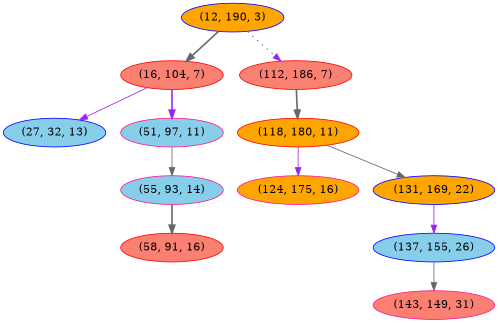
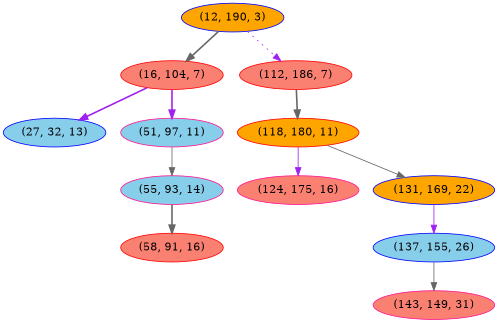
edge "(16, 104, 7)" -> "(27, 32, 13)": style solid -> bold
node "(124, 175, 16)": fillcolor orange -> salmon
